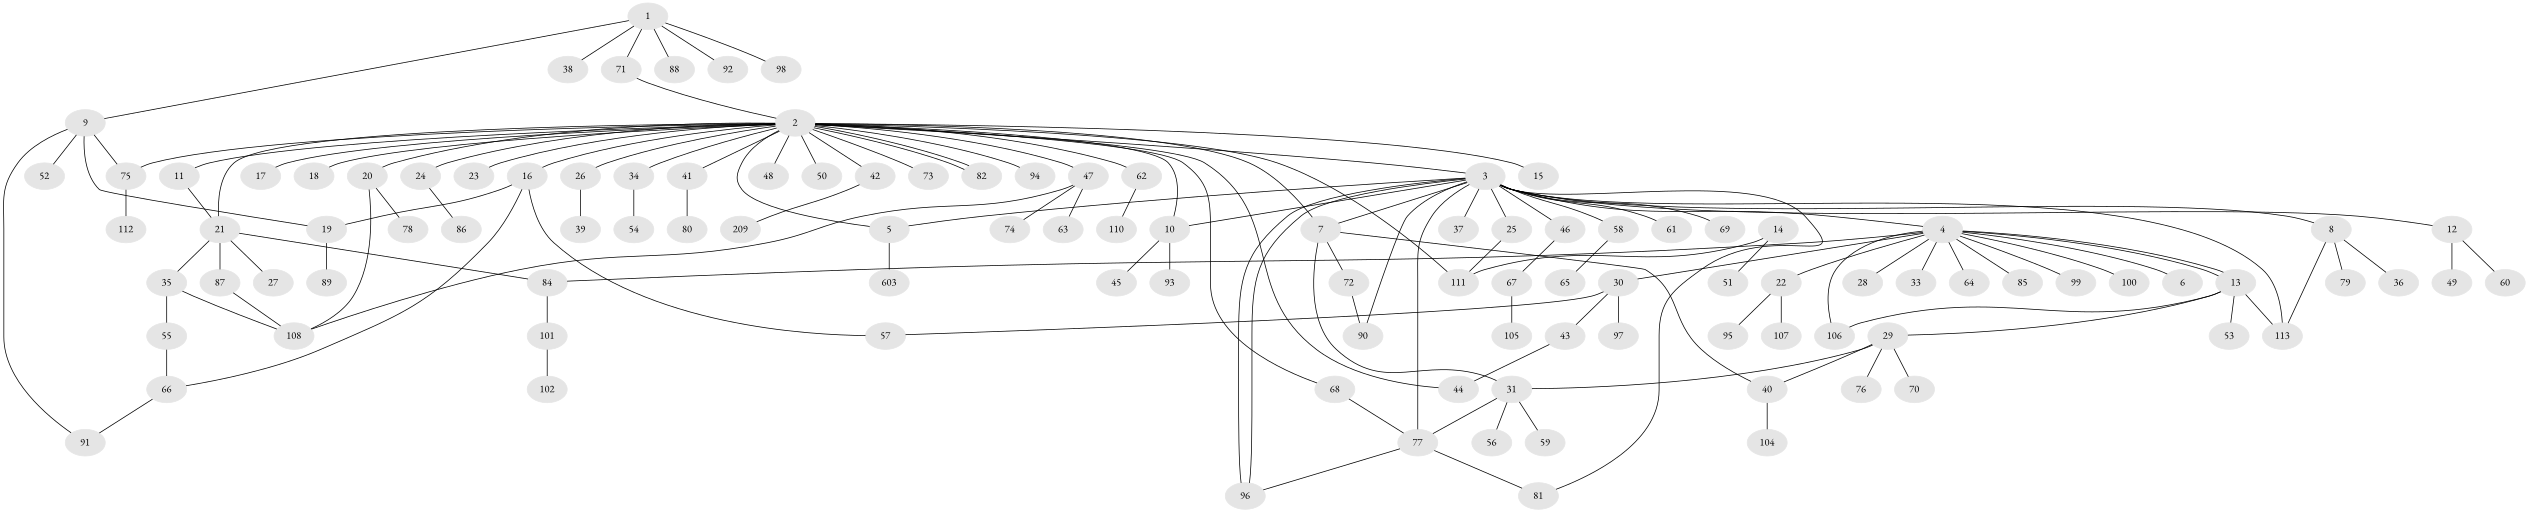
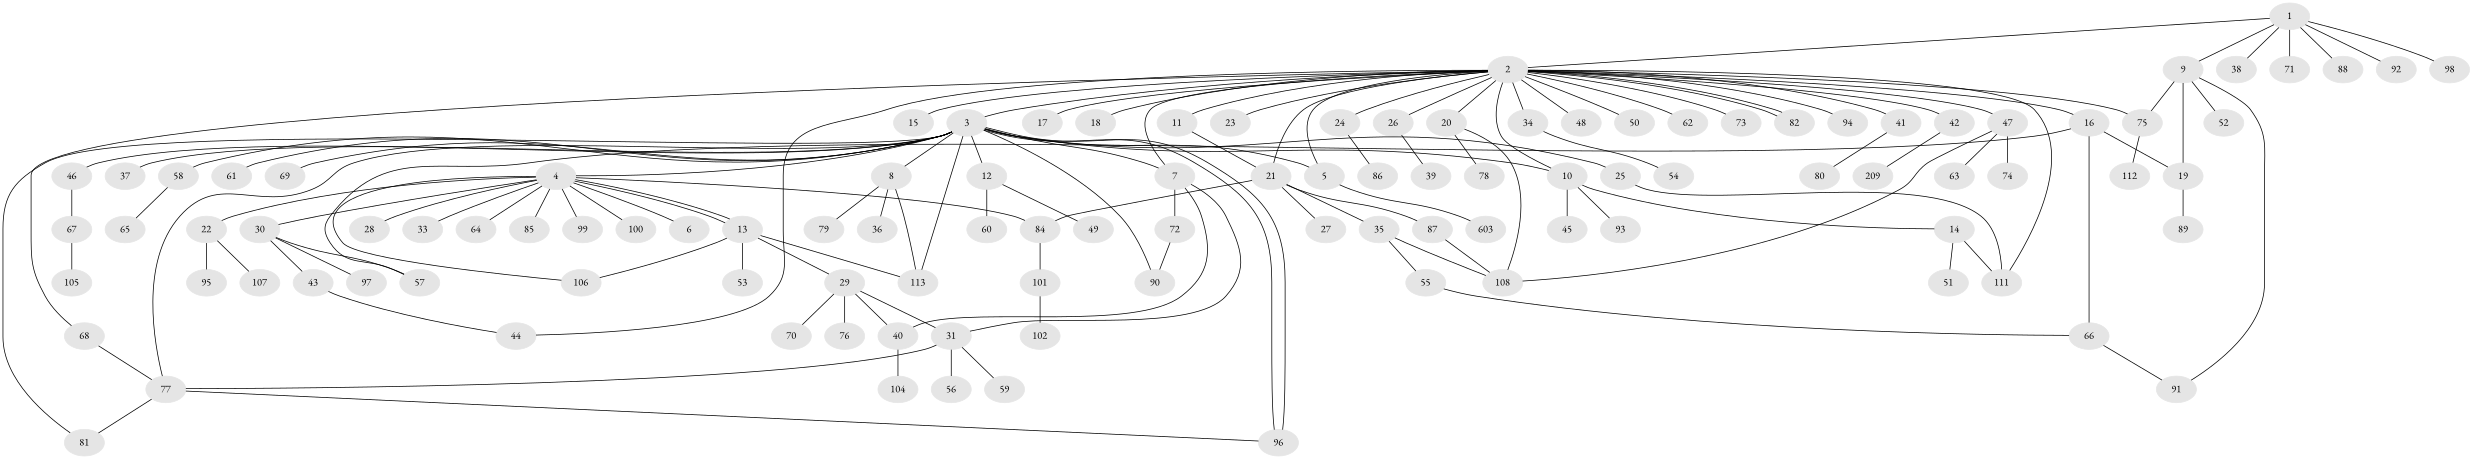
edge "71" -- "2": now "1" -- "2"
edge "10" -- "14": added
node "110": removed
